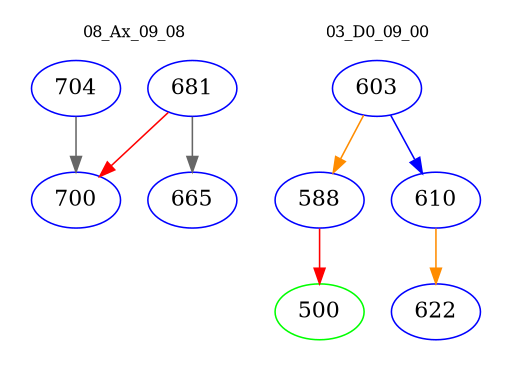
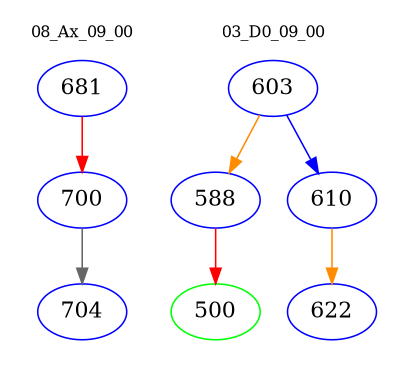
cluster "08_Ax_09_08": label "08_Ax_09_08" -> "08_Ax_09_00"
edge "704" -> "700": reversed
node "665": removed
